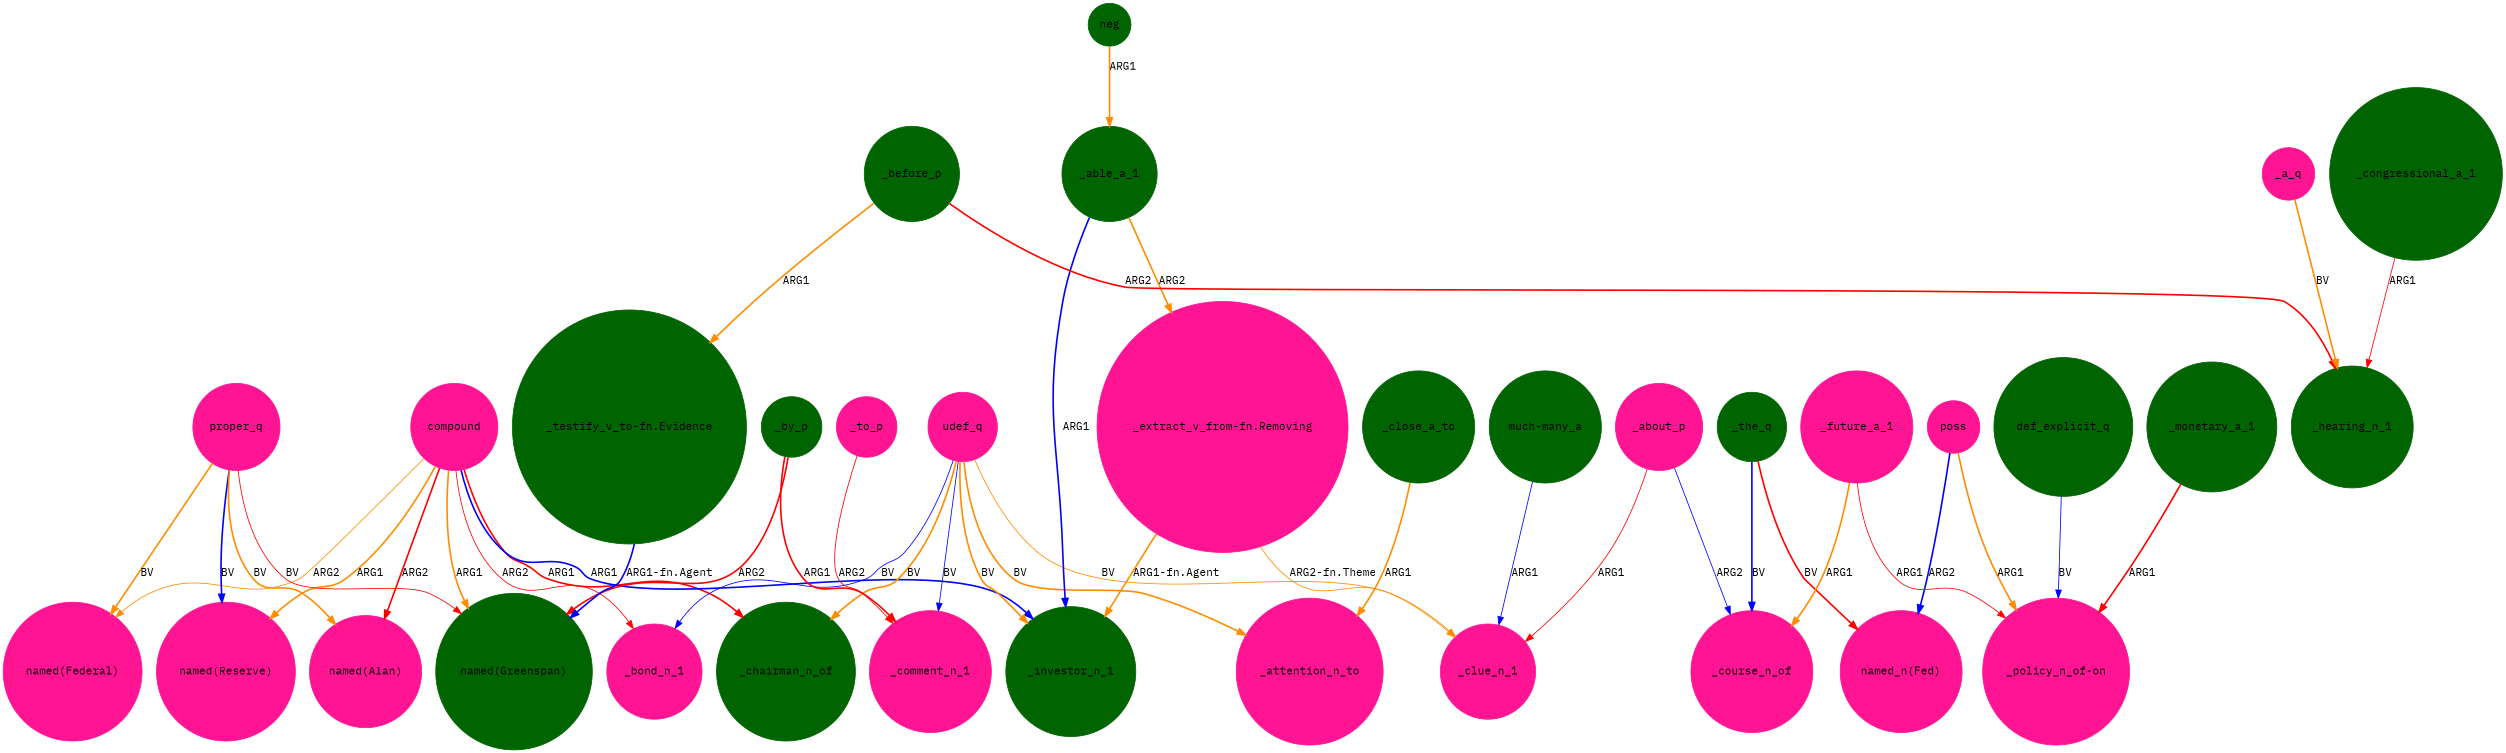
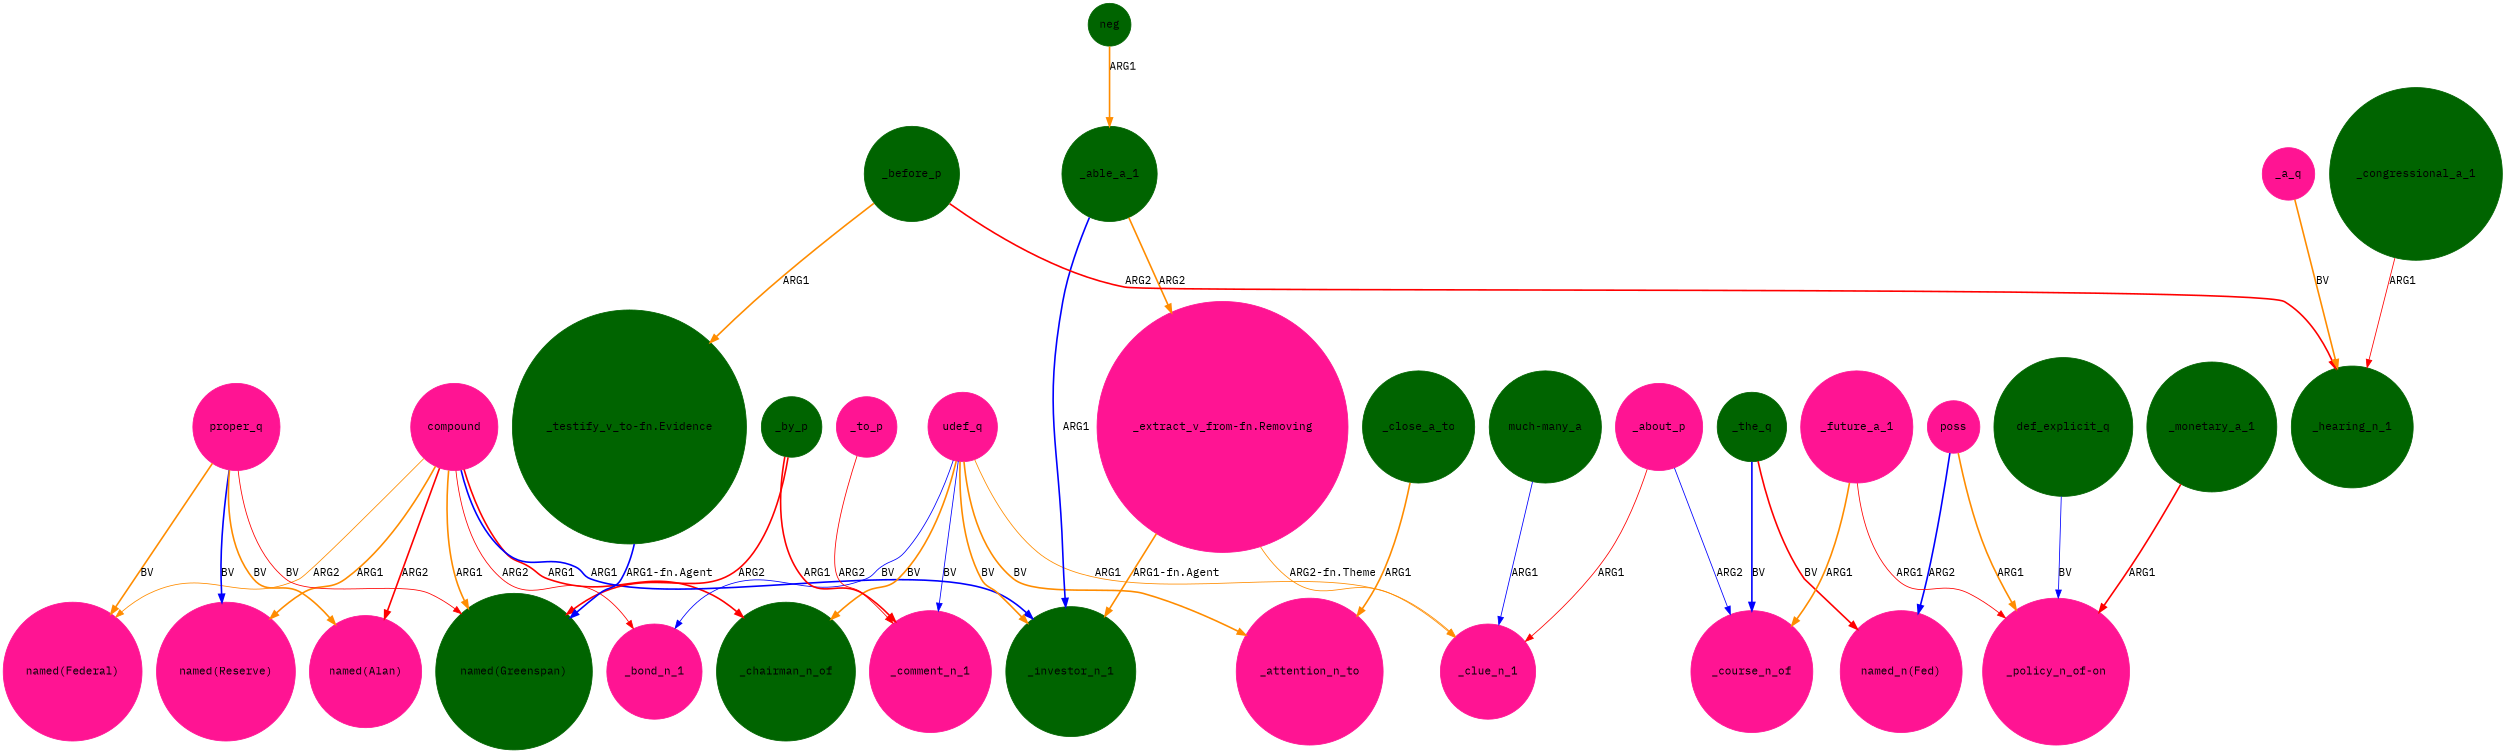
edge "udef_q" -> "_clue_n_1": label "BV" -> "ARG1"
